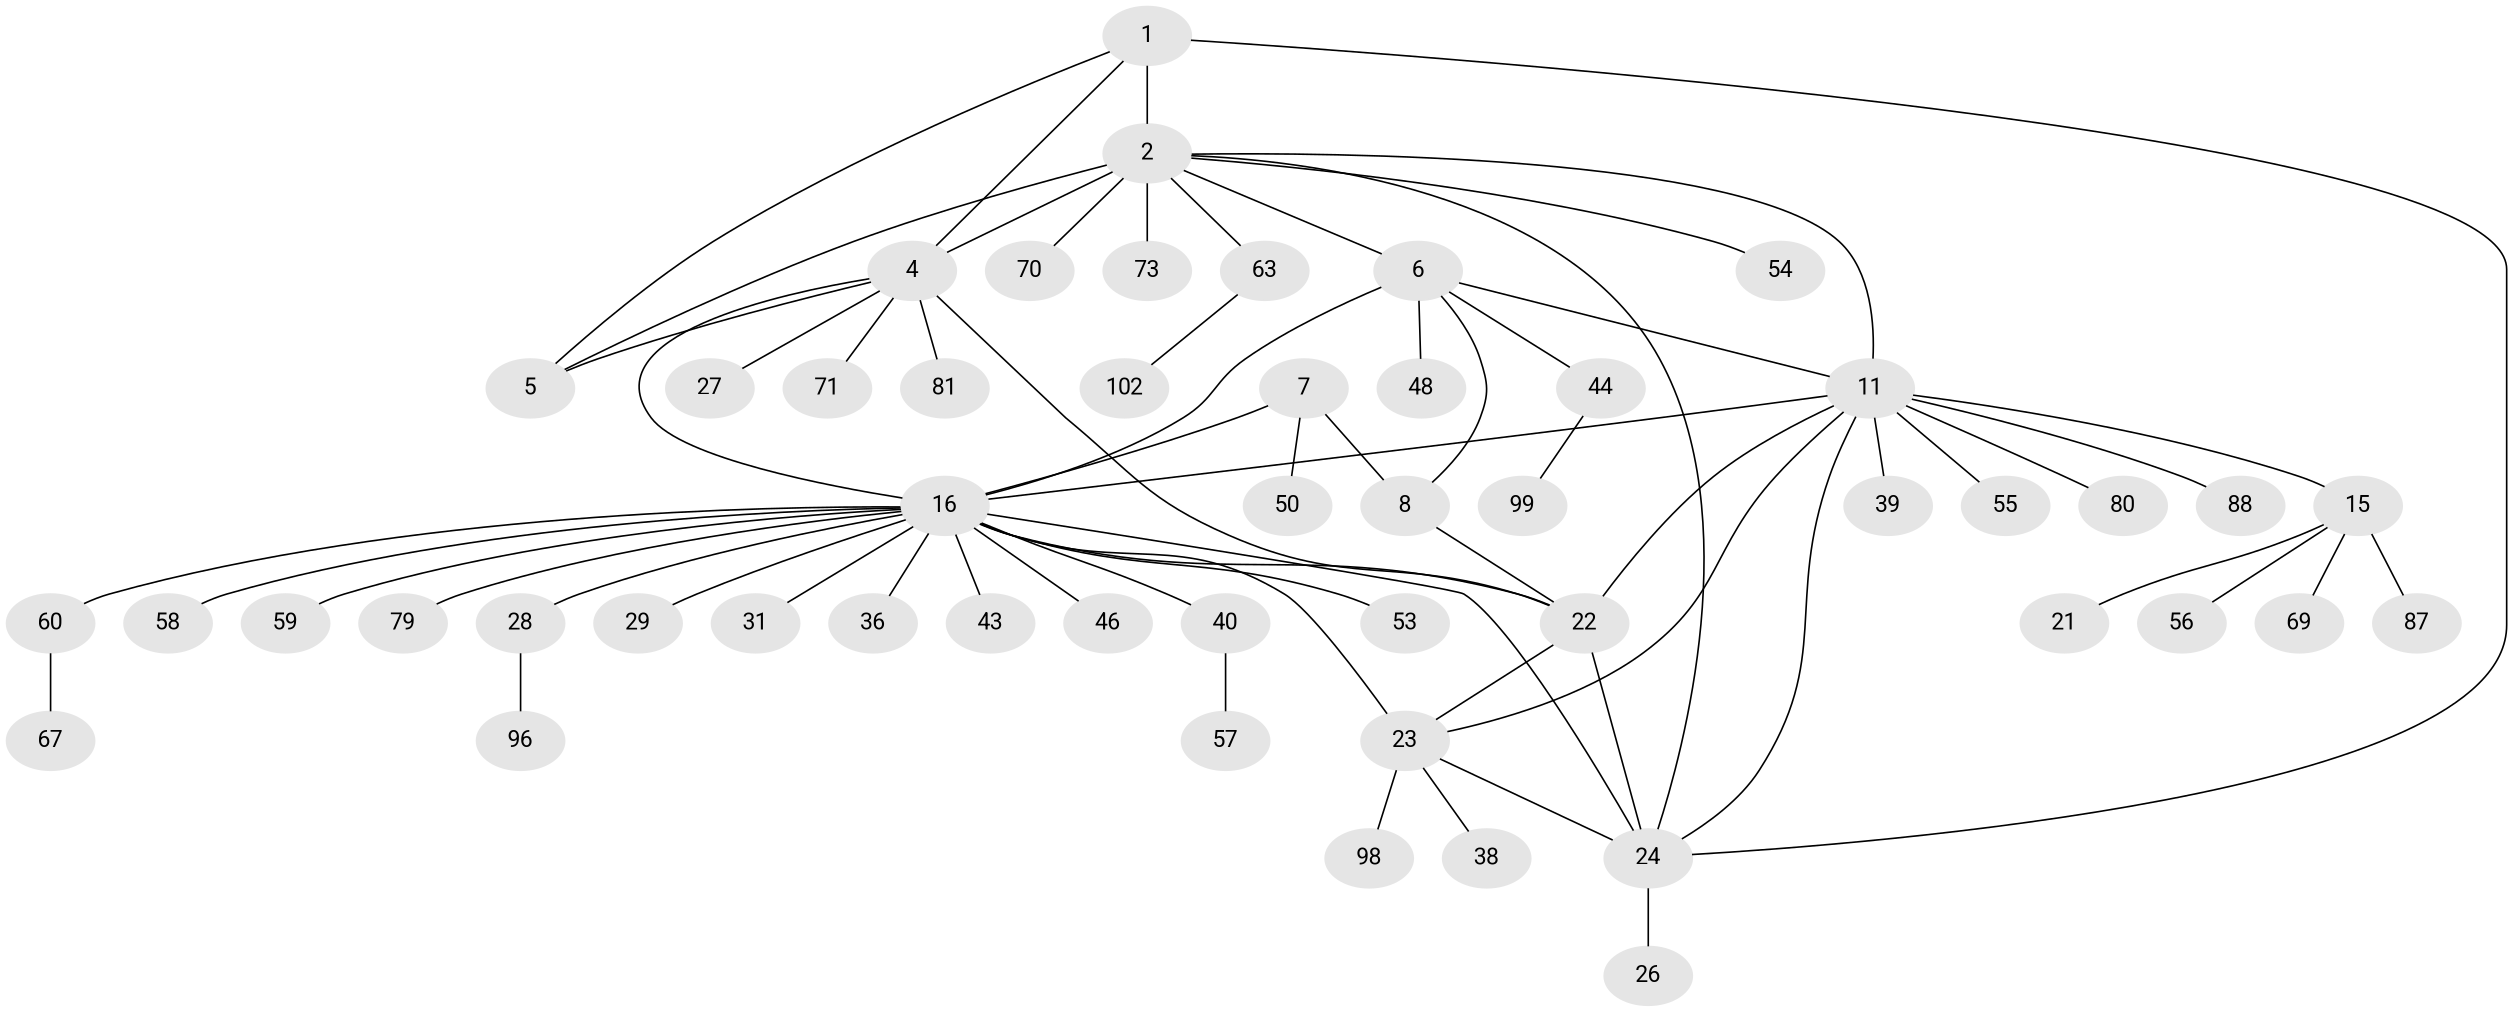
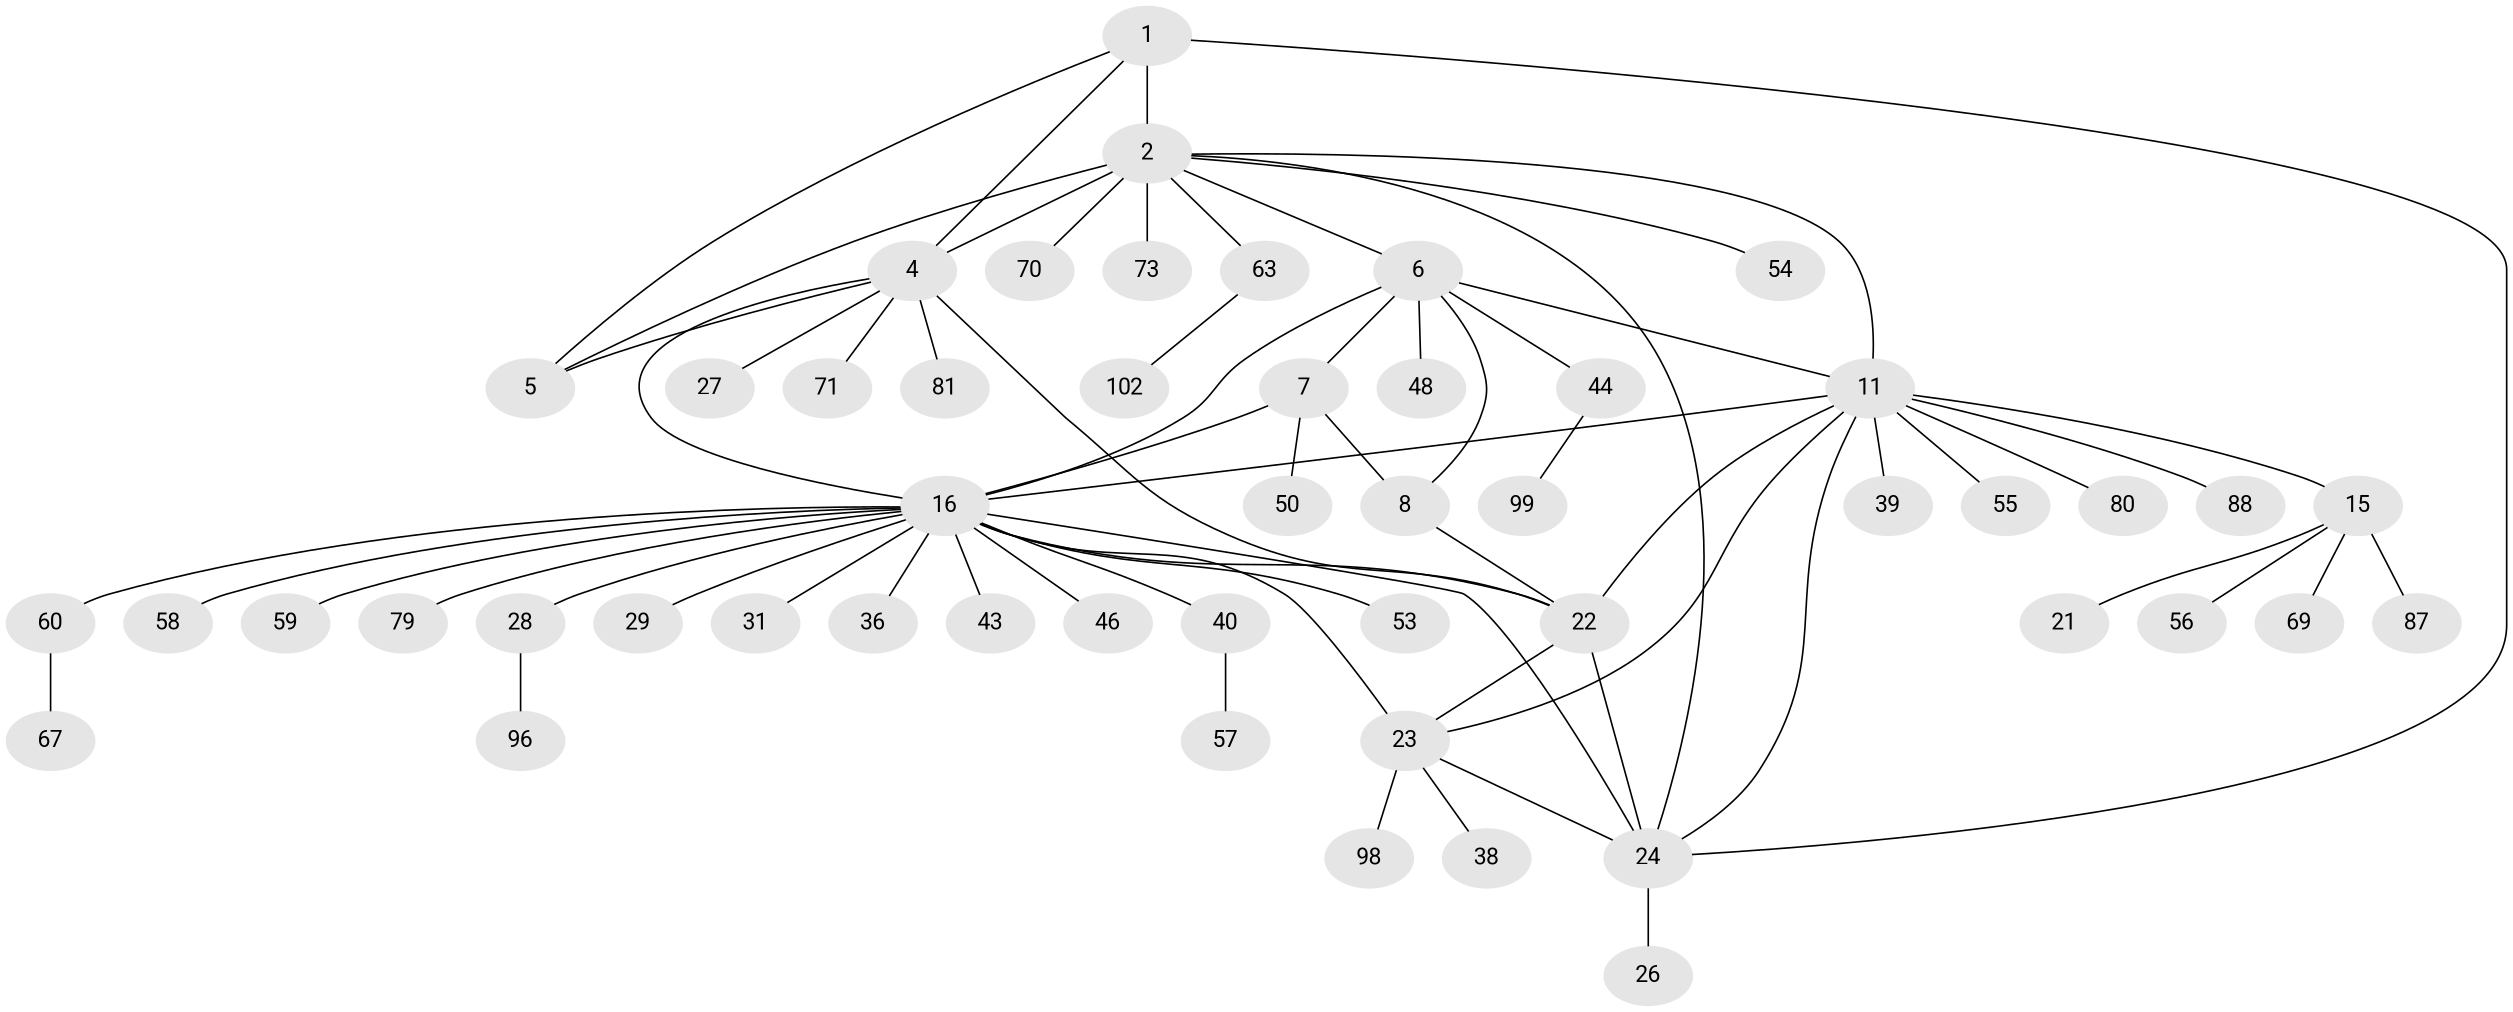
edge "6" -- "7": added
